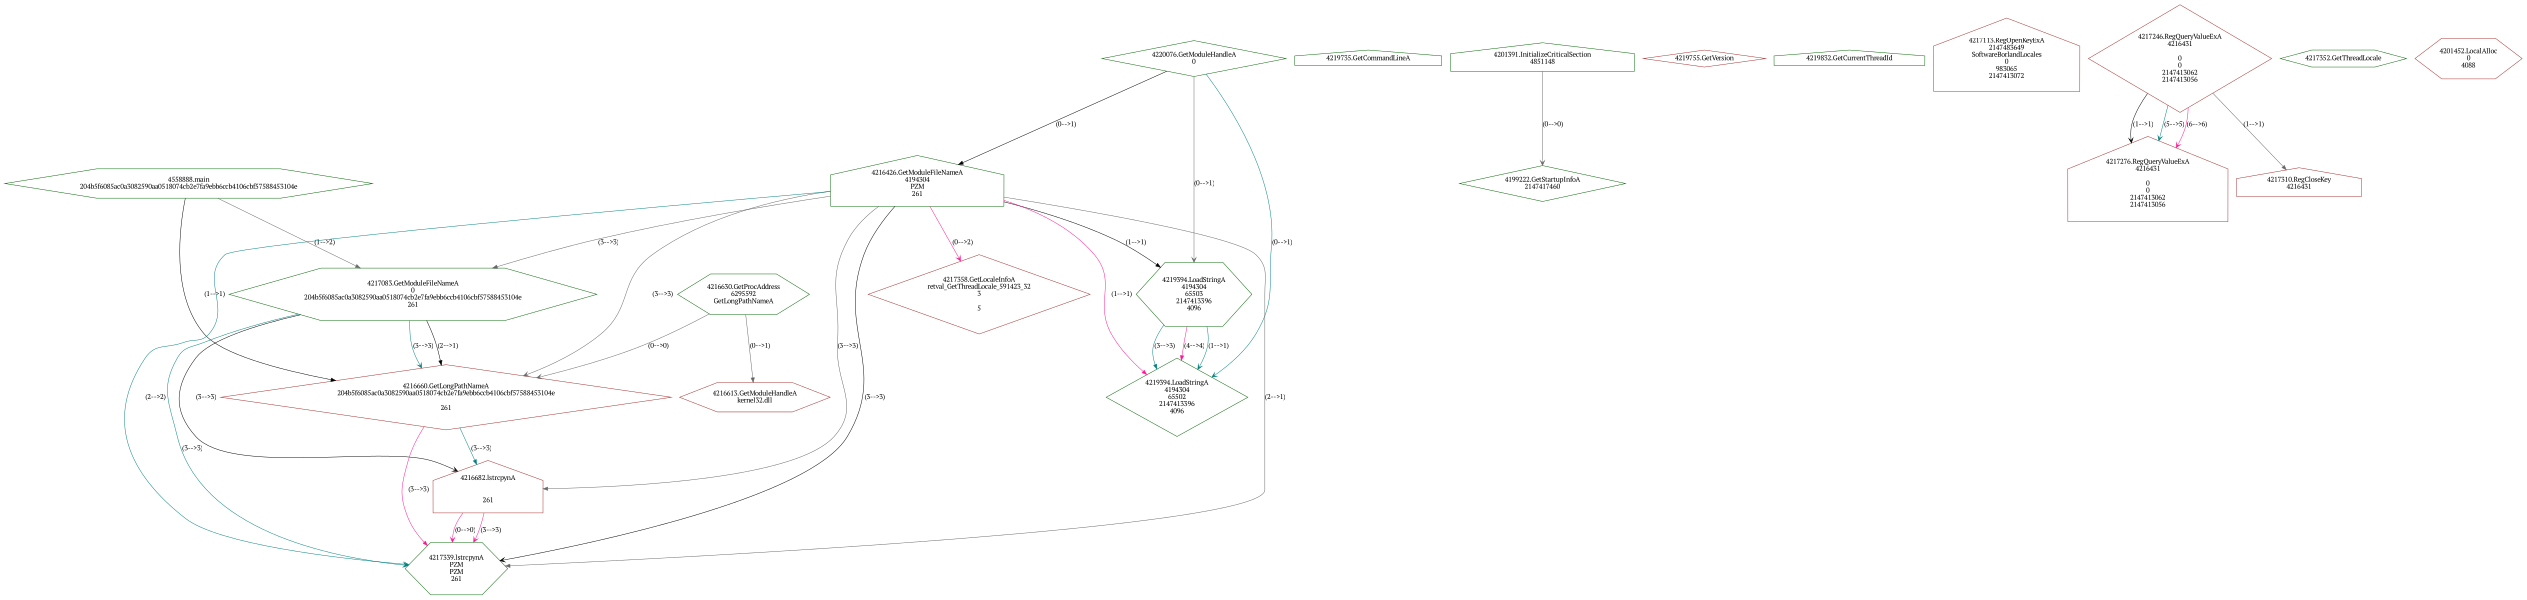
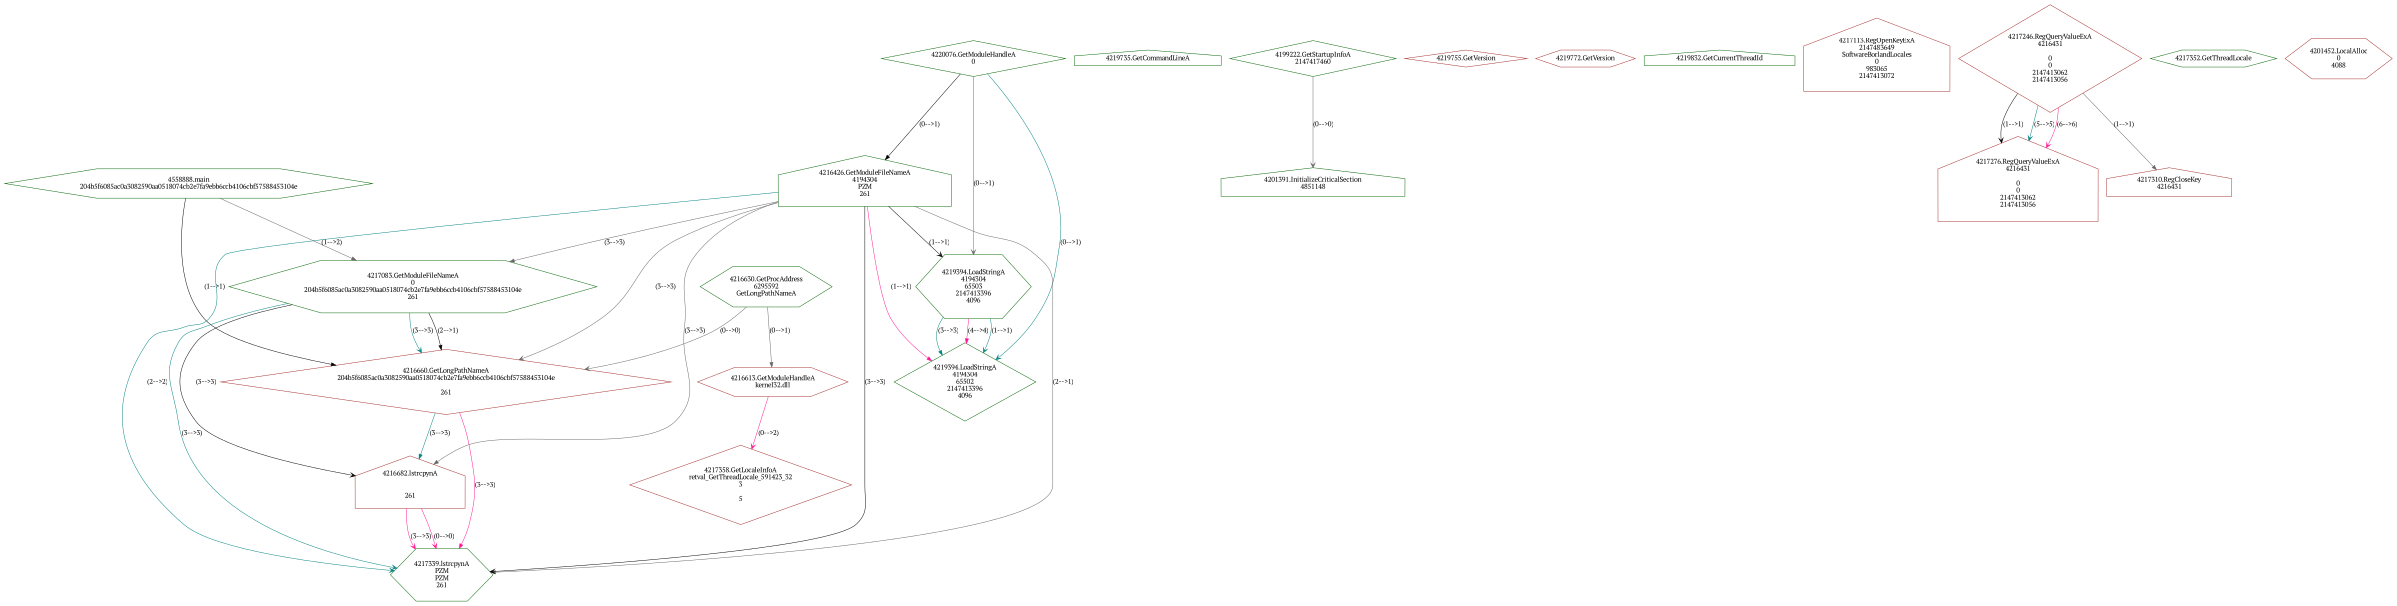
node "4219772.GetVersion": added
edge "4201391.InitializeCriticalSection 4851148" -> "4199222.GetStartupInfoA 2147417460": reversed
edge "4216426.GetModuleFileNameA 4194304 PZM 261" -> "4219394.LoadStringA 4194304 65503 2147413396 4096": arrowhead normal -> vee
edge "4216426.GetModuleFileNameA 4194304 PZM 261" -> "4217358.GetLocaleInfoA retval_GetThreadLocale_591423_32 3 5": now "4216613.GetModuleHandleA kernel32.dll" -> "4217358.GetLocaleInfoA retval_GetThreadLocale_591423_32 3 5"
